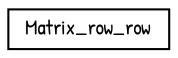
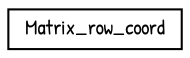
node "Matrix_row_row": label "Matrix_row_row" -> "Matrix_row_coord"
